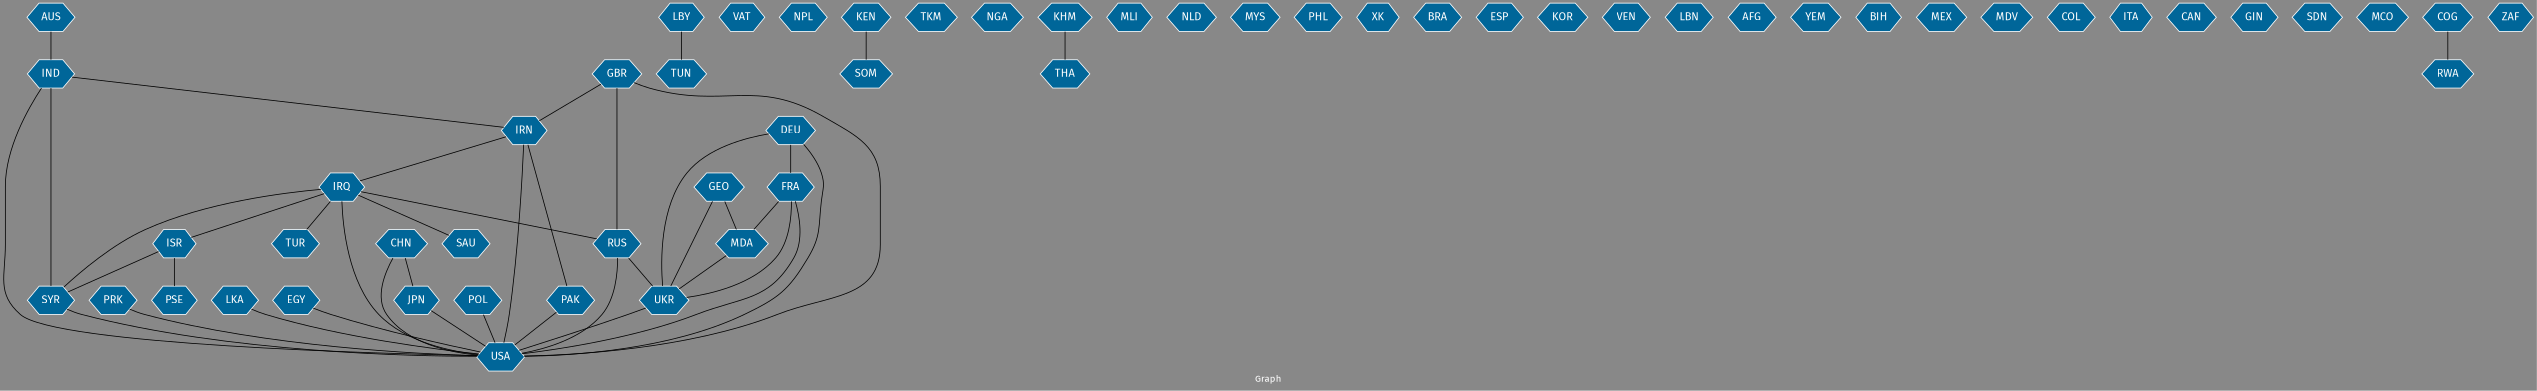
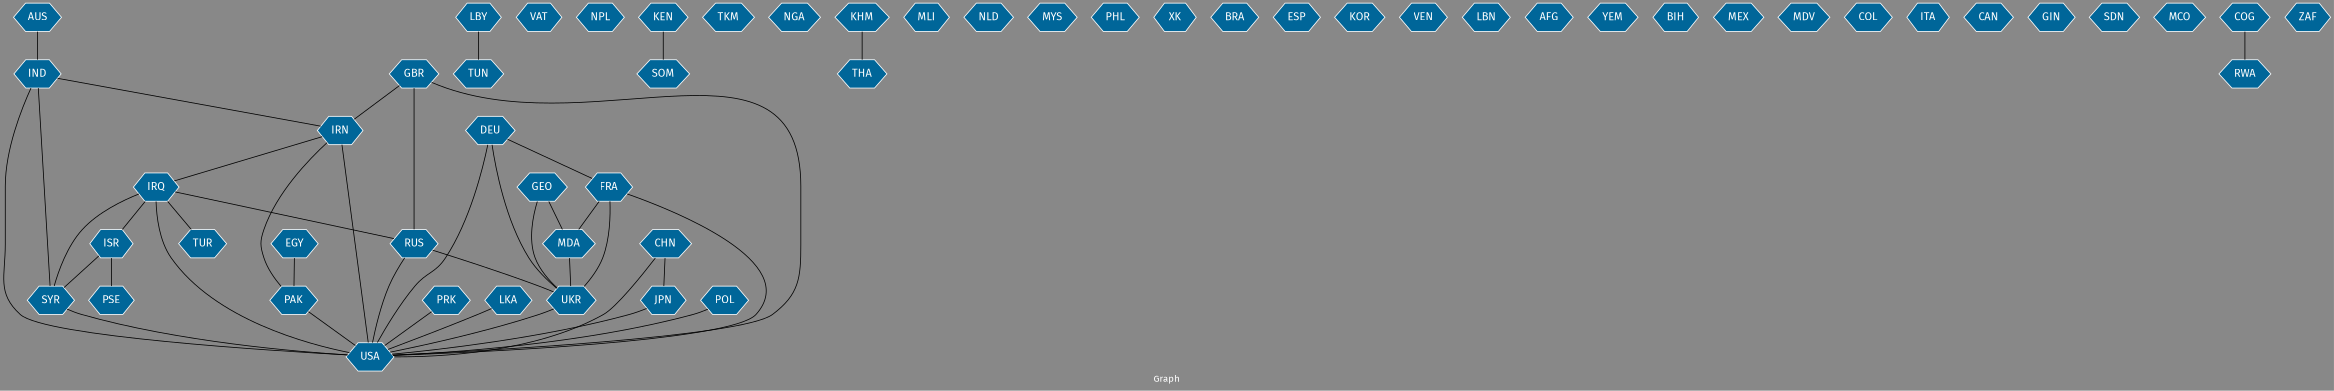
node "SAU": removed
edge "EGY" -- "USA": now "EGY" -- "PAK"
